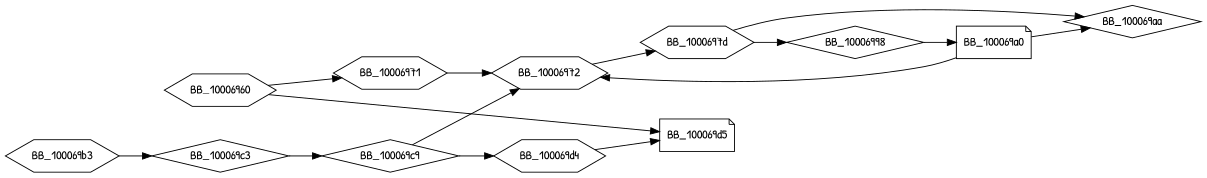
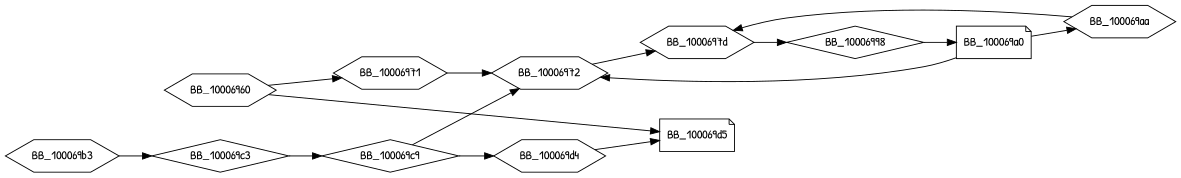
edge "BB_1000697d" -> "BB_100069aa": reversed
node "BB_100069aa": shape diamond -> hexagon
